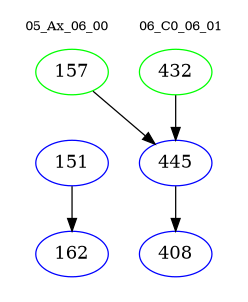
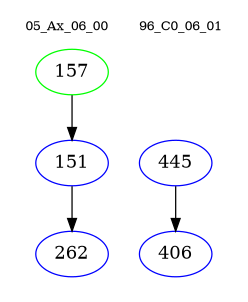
cluster "06_C0_06_01": label "06_C0_06_01" -> "96_C0_06_01"
node "432": removed
edge "157" -> "445": now "157" -> "151"
node "162": label "162" -> "262"
node "408": label "408" -> "406"
